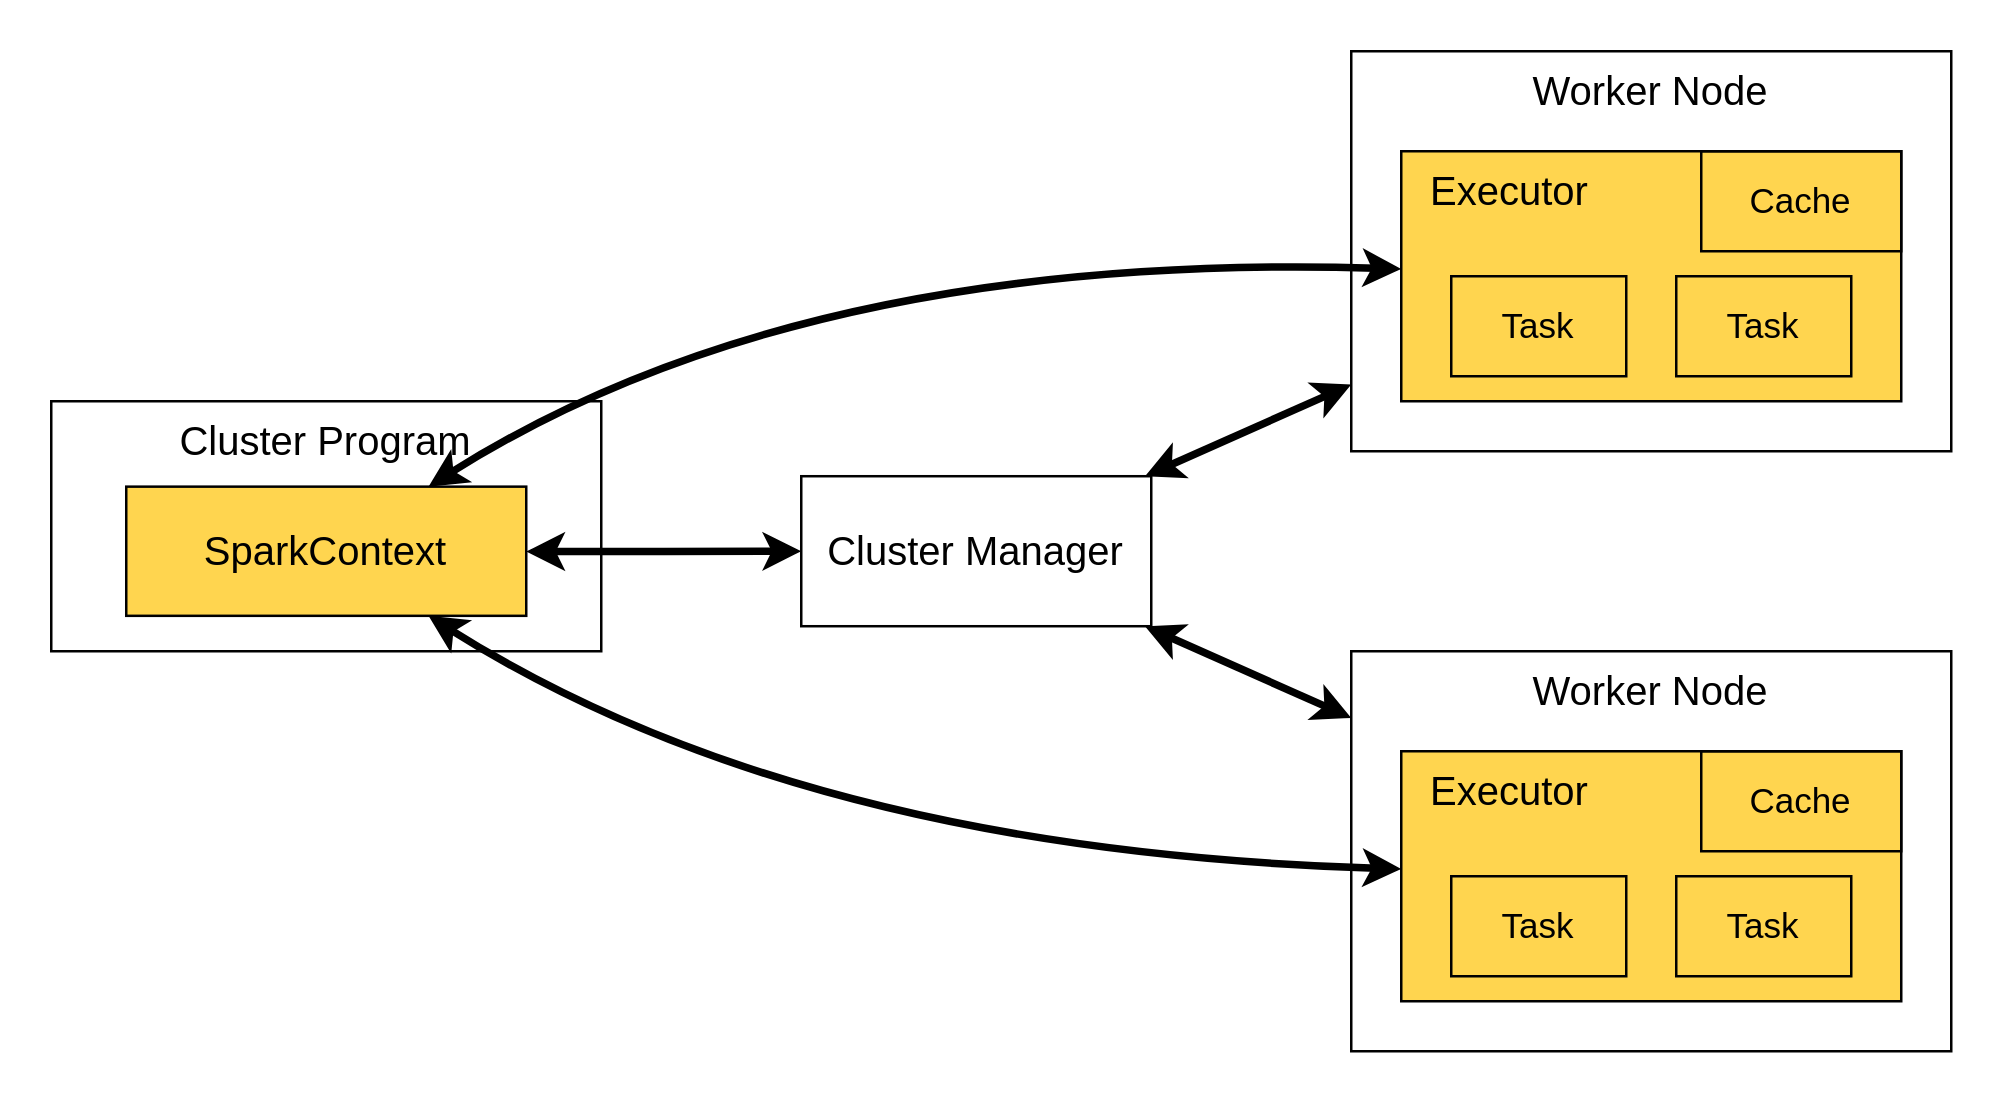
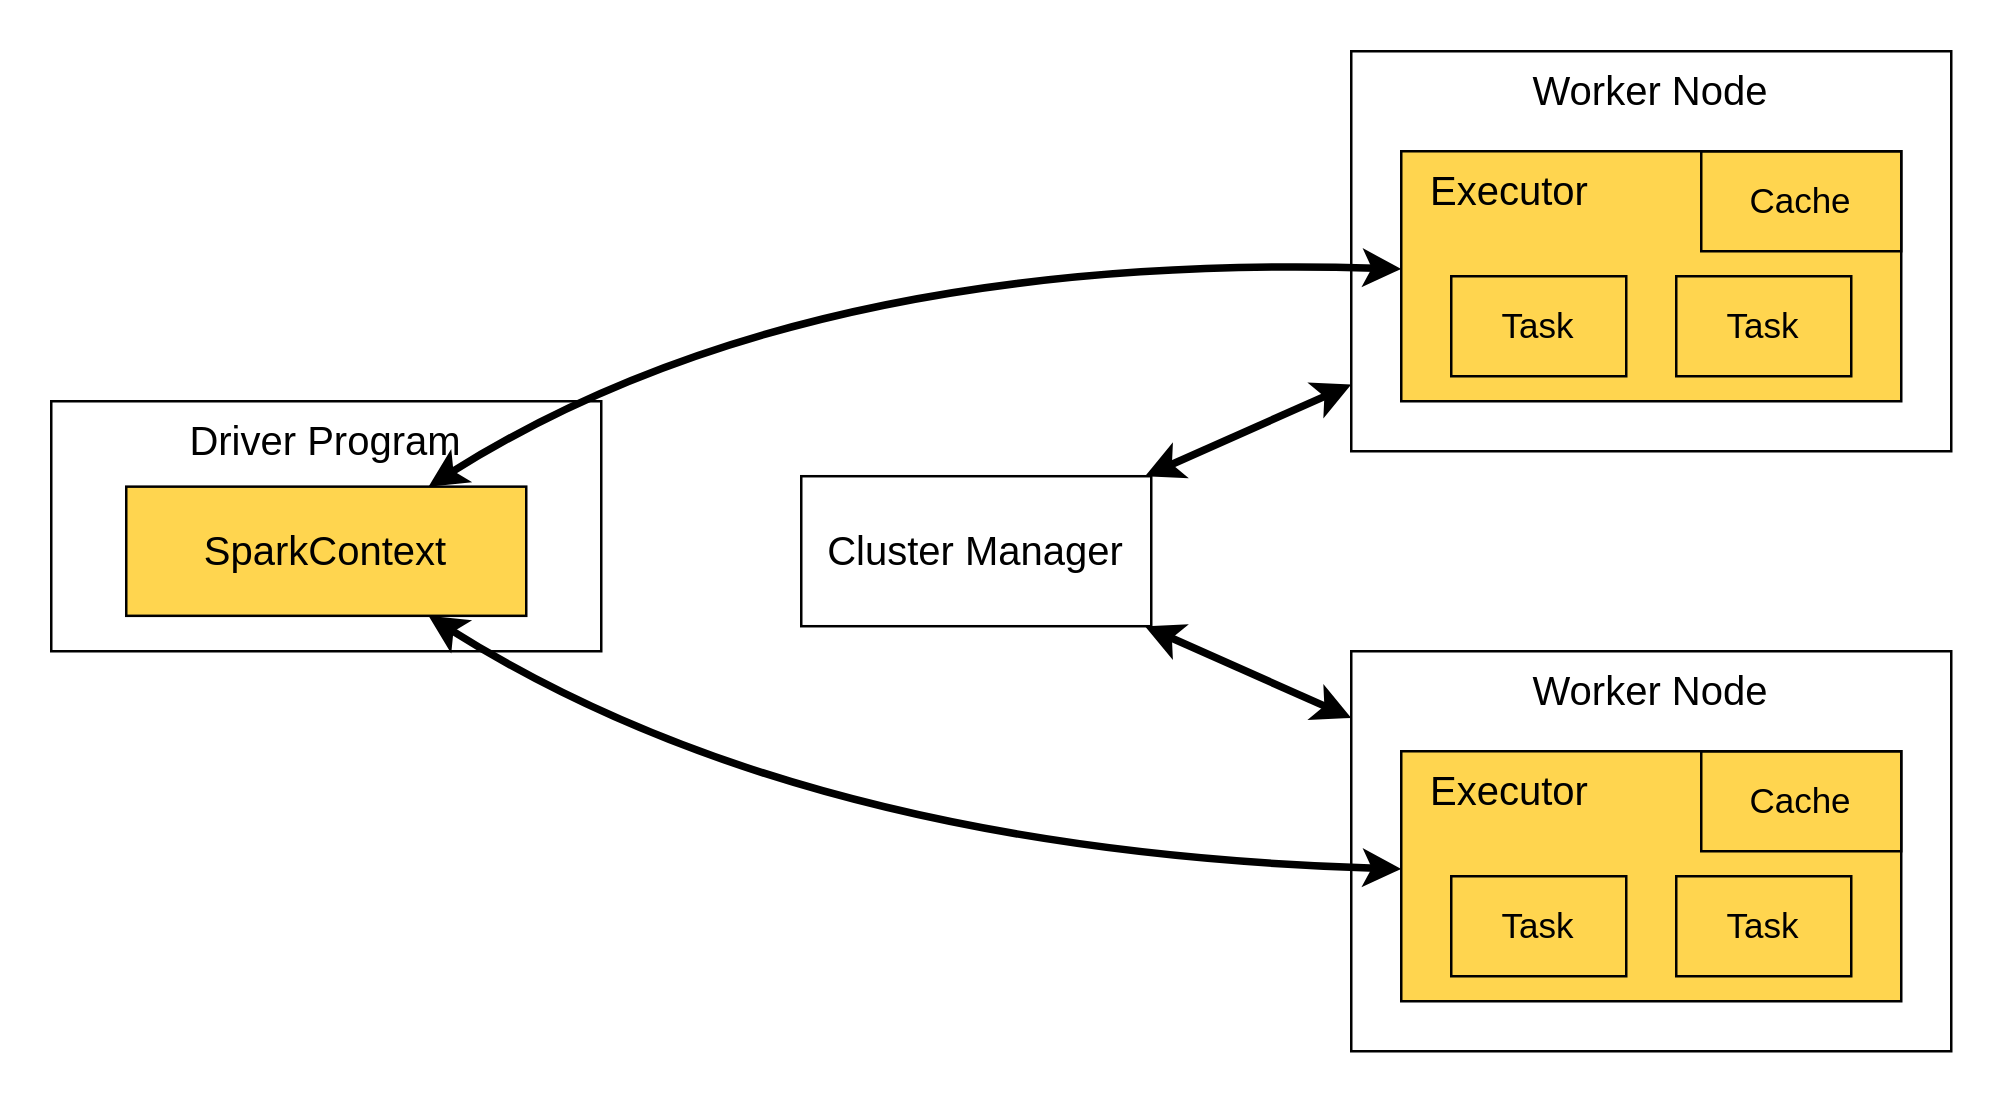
node "Cluster Program": label "Cluster Program" -> "Driver Program"
edge "Cluster Manager" -- "SparkContext": removed
